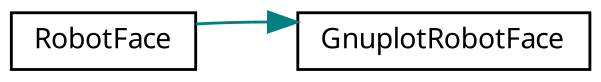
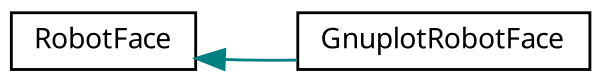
edge "RobotFace" -> "GnuplotRobotFace": reversed
